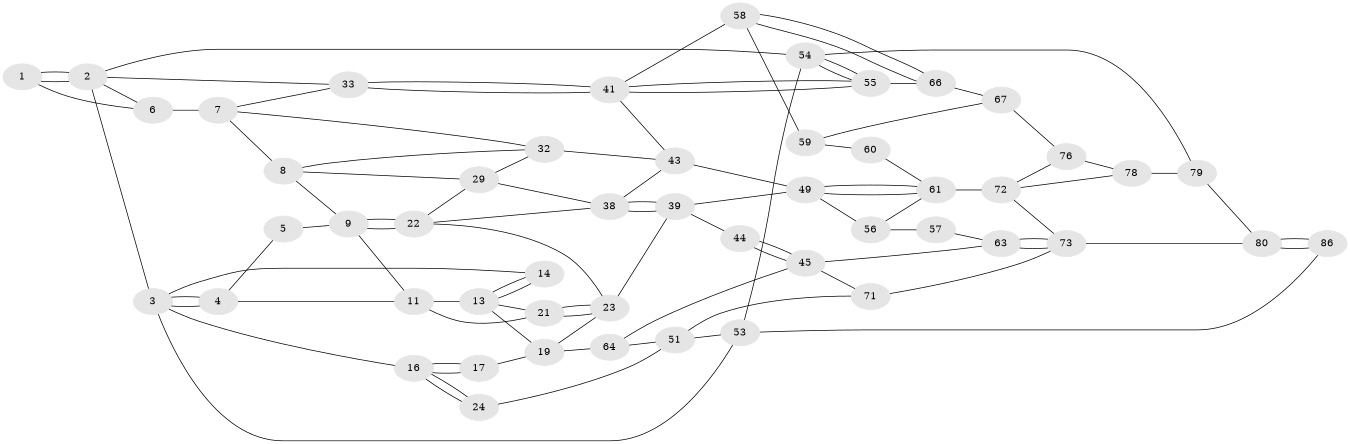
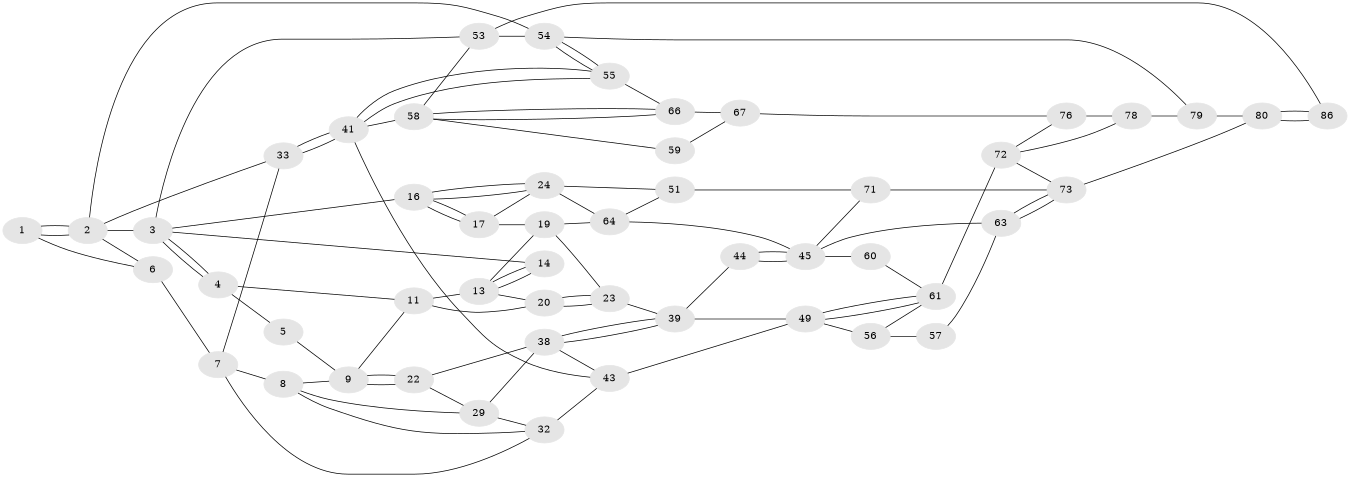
edge "59" -- "60": now "45" -- "60"
edge "24" -- "64": added
edge "24" -- "17": added
edge "22" -- "23": removed
node "21": label "21" -> "20"
edge "53" -- "51": now "53" -- "58"
